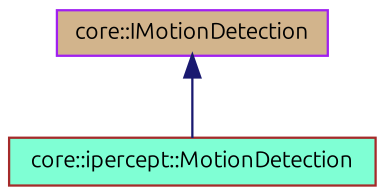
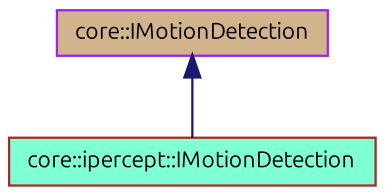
node "core::ipercept::MotionDetection": label "core::ipercept::MotionDetection" -> "core::ipercept::IMotionDetection"
